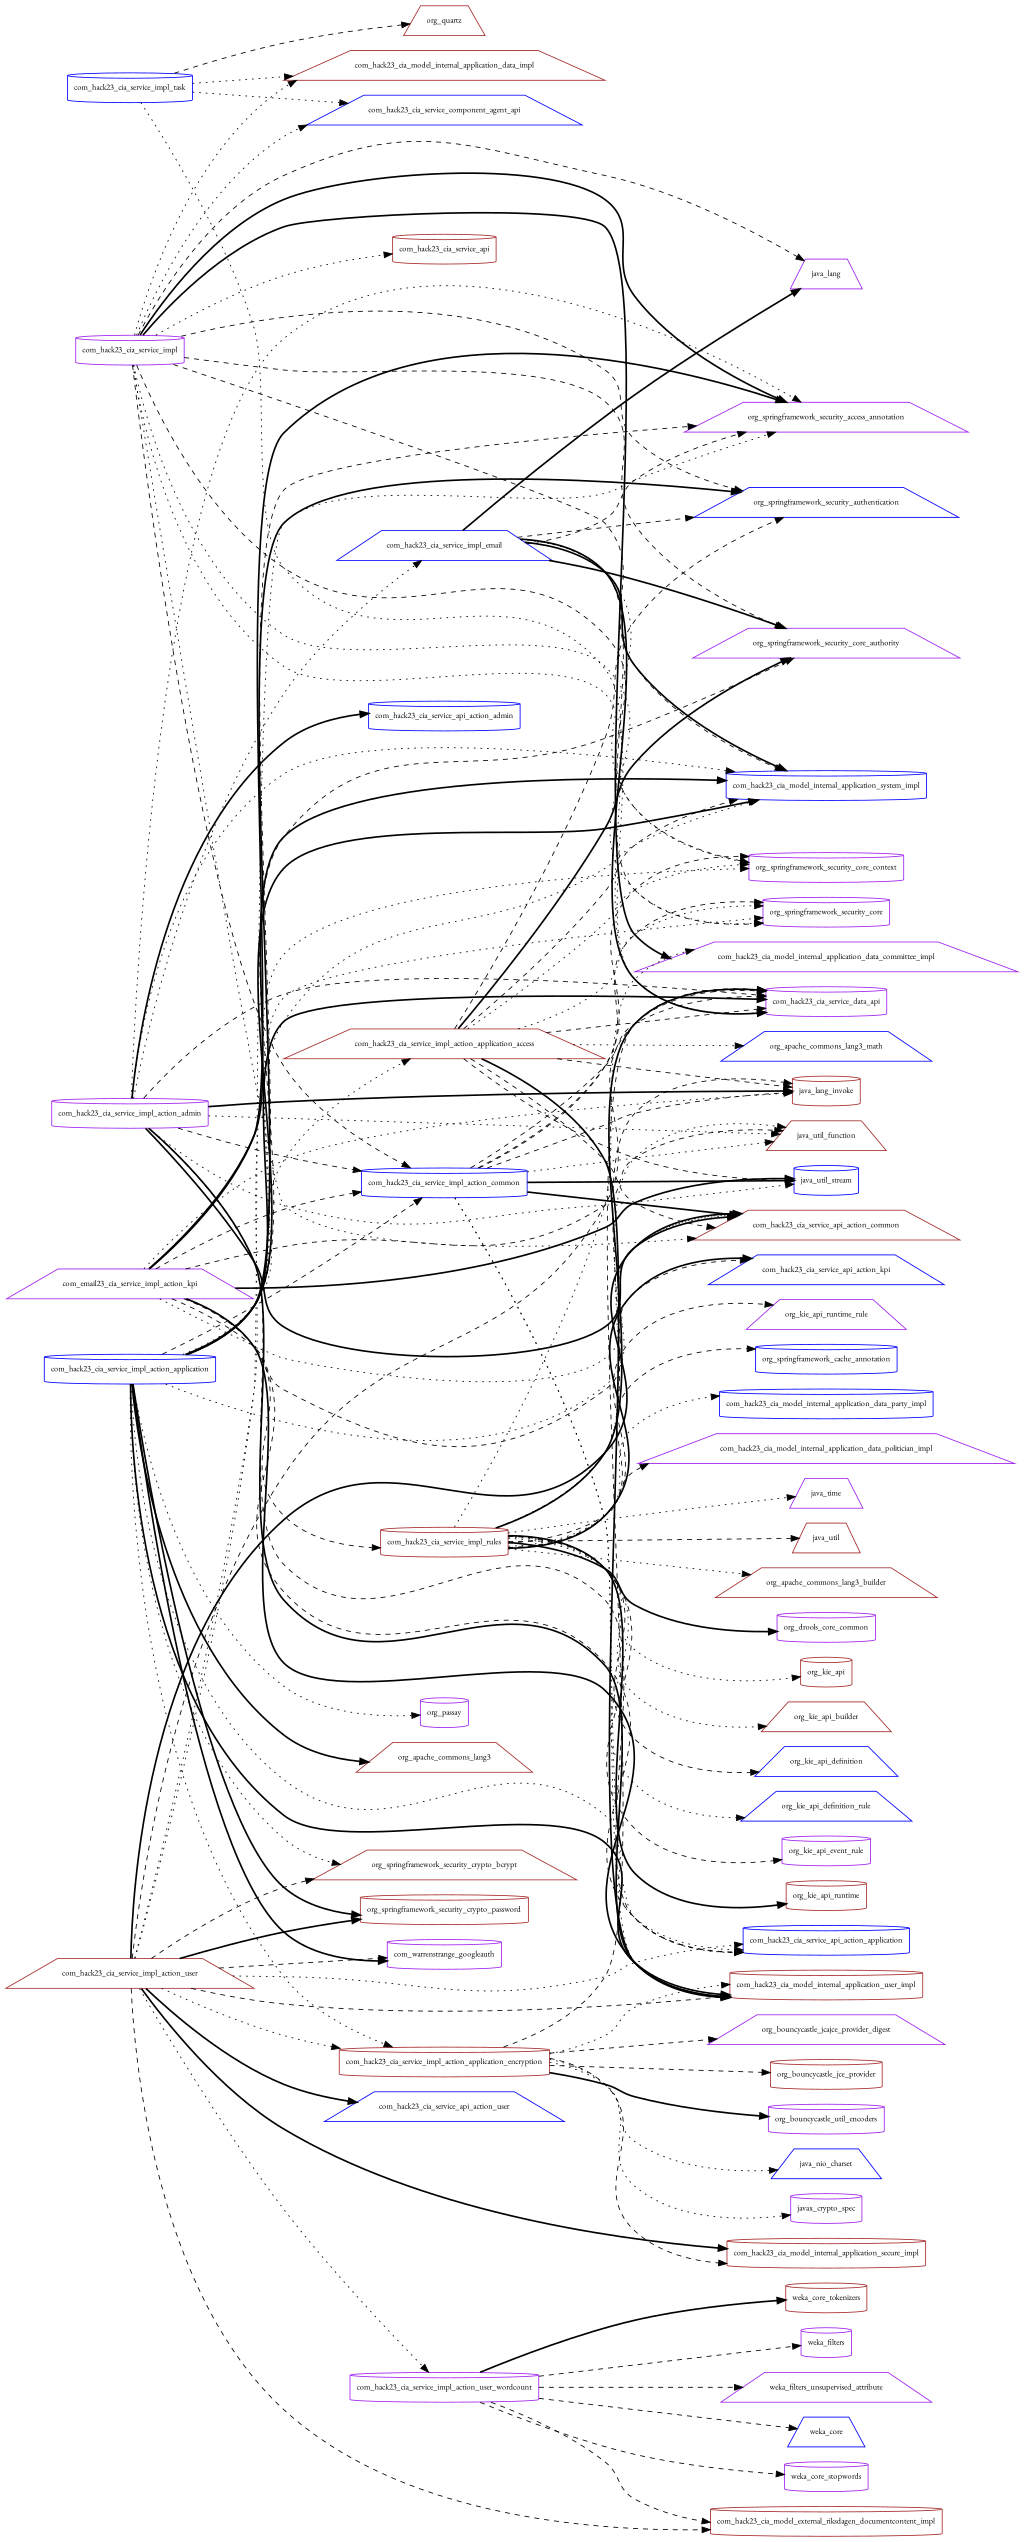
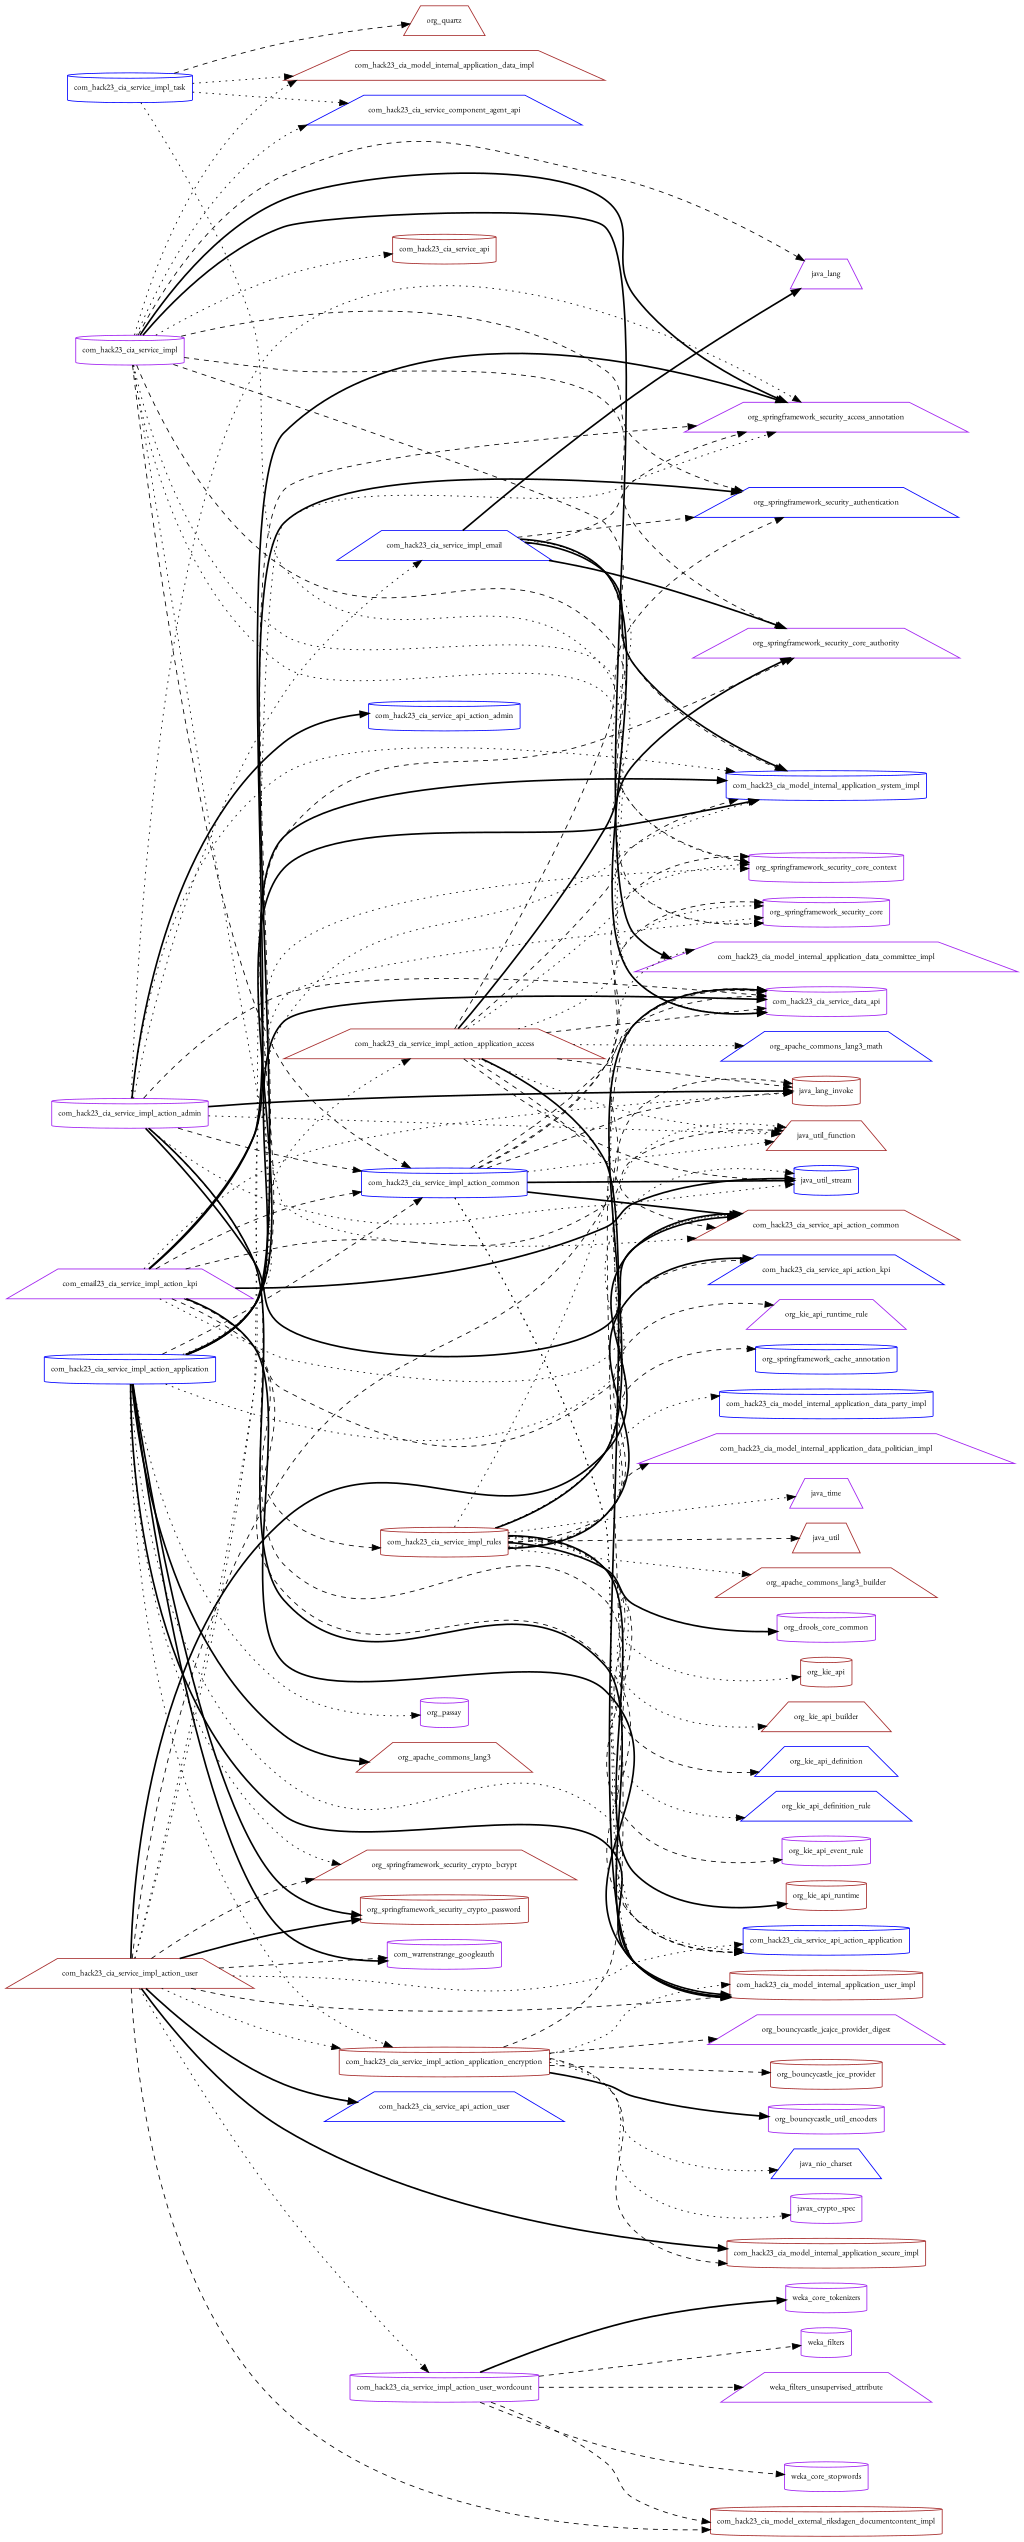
edge "com_hack23_cia_service_impl_action_application_access" -> "java_util_function": added
edge "com_hack23_cia_service_impl_rules" -> "java_util_stream": added
node "weka_core_tokenizers": color brown -> purple
node "weka_core": removed
